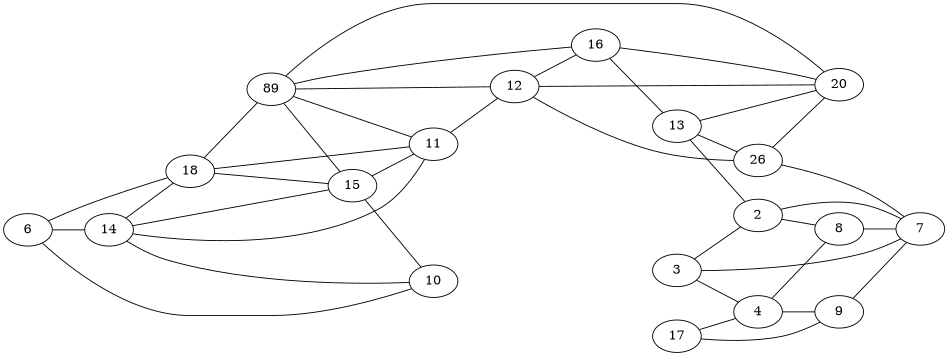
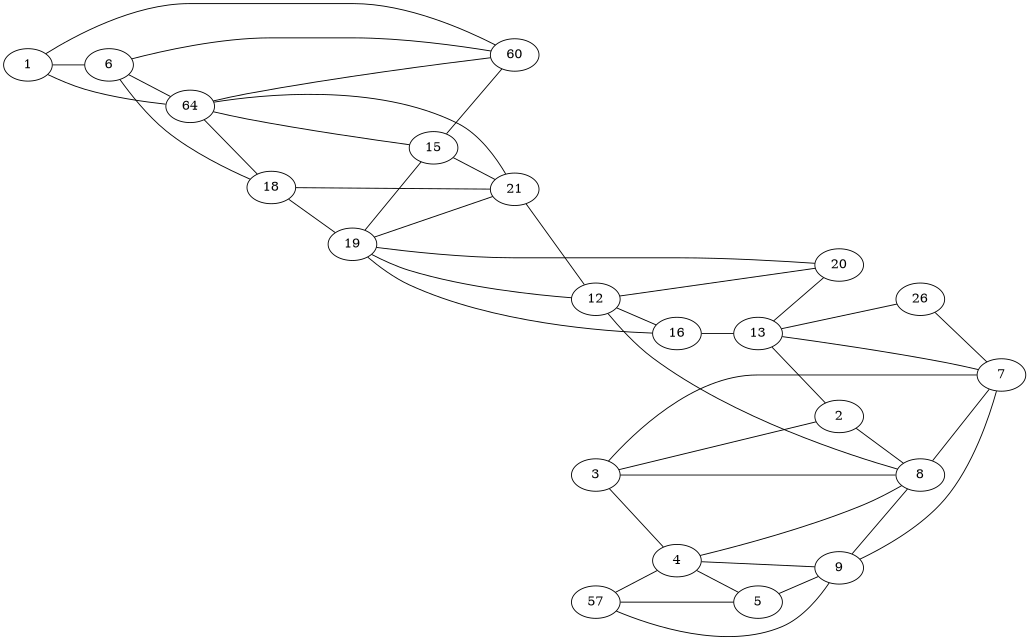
edge "16" -- "20": removed
node "1": added
node "89": label "89" -> "19"
edge "20" -- "26": removed
edge "12" -- "26": now "12" -- "8"
node "11": label "11" -> "21"
edge "18" -- "15": removed
edge "2" -- "7": now "13" -- "7"
node "14": label "14" -> "64"
node "10": label "10" -> "60"
node "17": label "17" -> "57"
edge "3" -- "8": added
edge "8" -- "9": added
node "5": added
